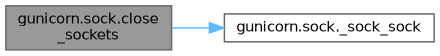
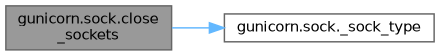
node "gunicorn.sock._sock_sock": label "gunicorn.sock._sock_sock" -> "gunicorn.sock._sock_type"
